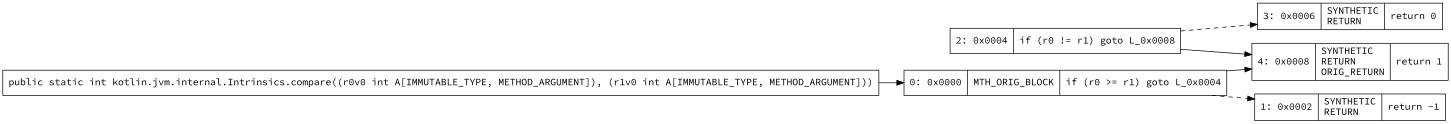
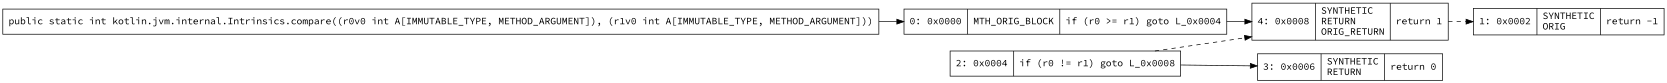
edge "2: 0x0004" -> "3: 0x0006": style dashed -> solid
edge "2: 0x0004" -> "4: 0x0008": style solid -> dashed
edge "0: 0x0000" -> "1: 0x0002": now "4: 0x0008" -> "1: 0x0002"
node "1: 0x0002": text "RETURN" -> "ORIG"
